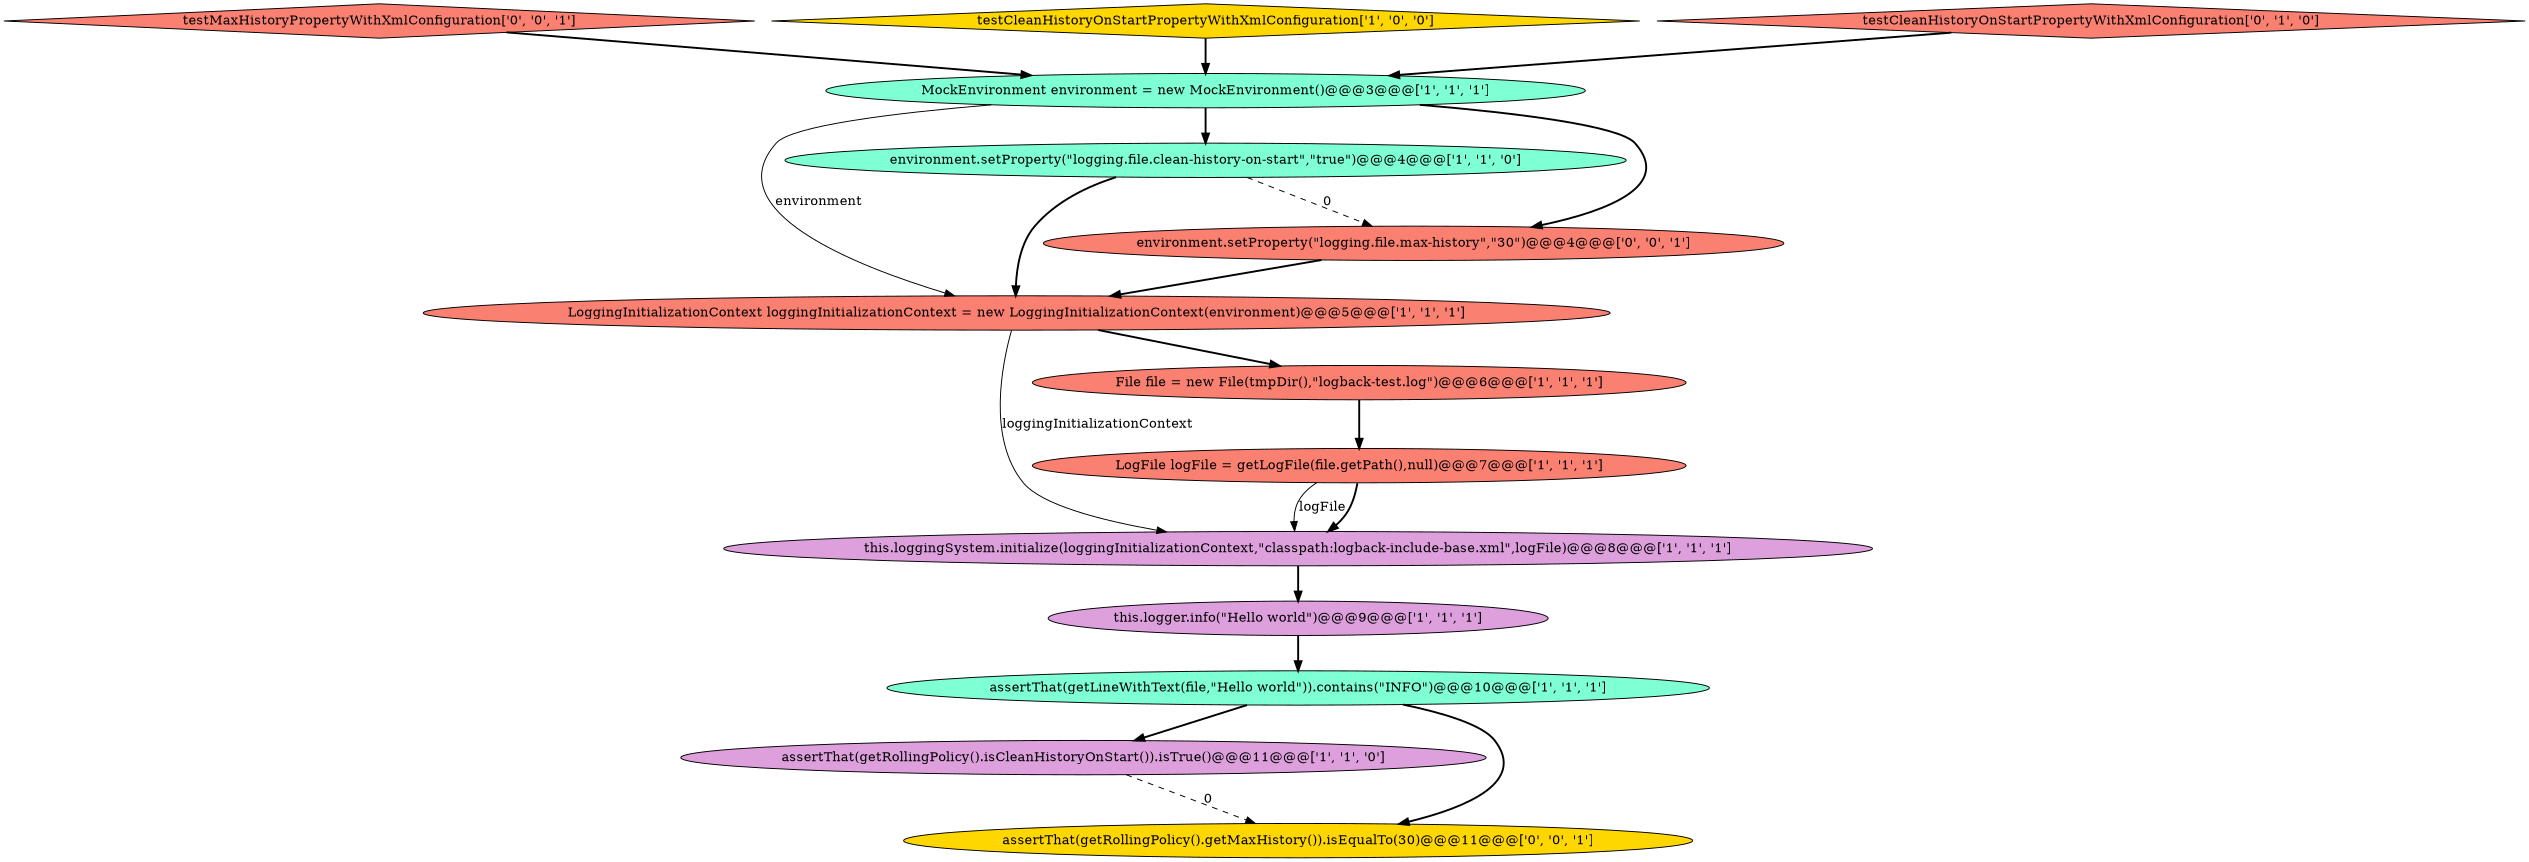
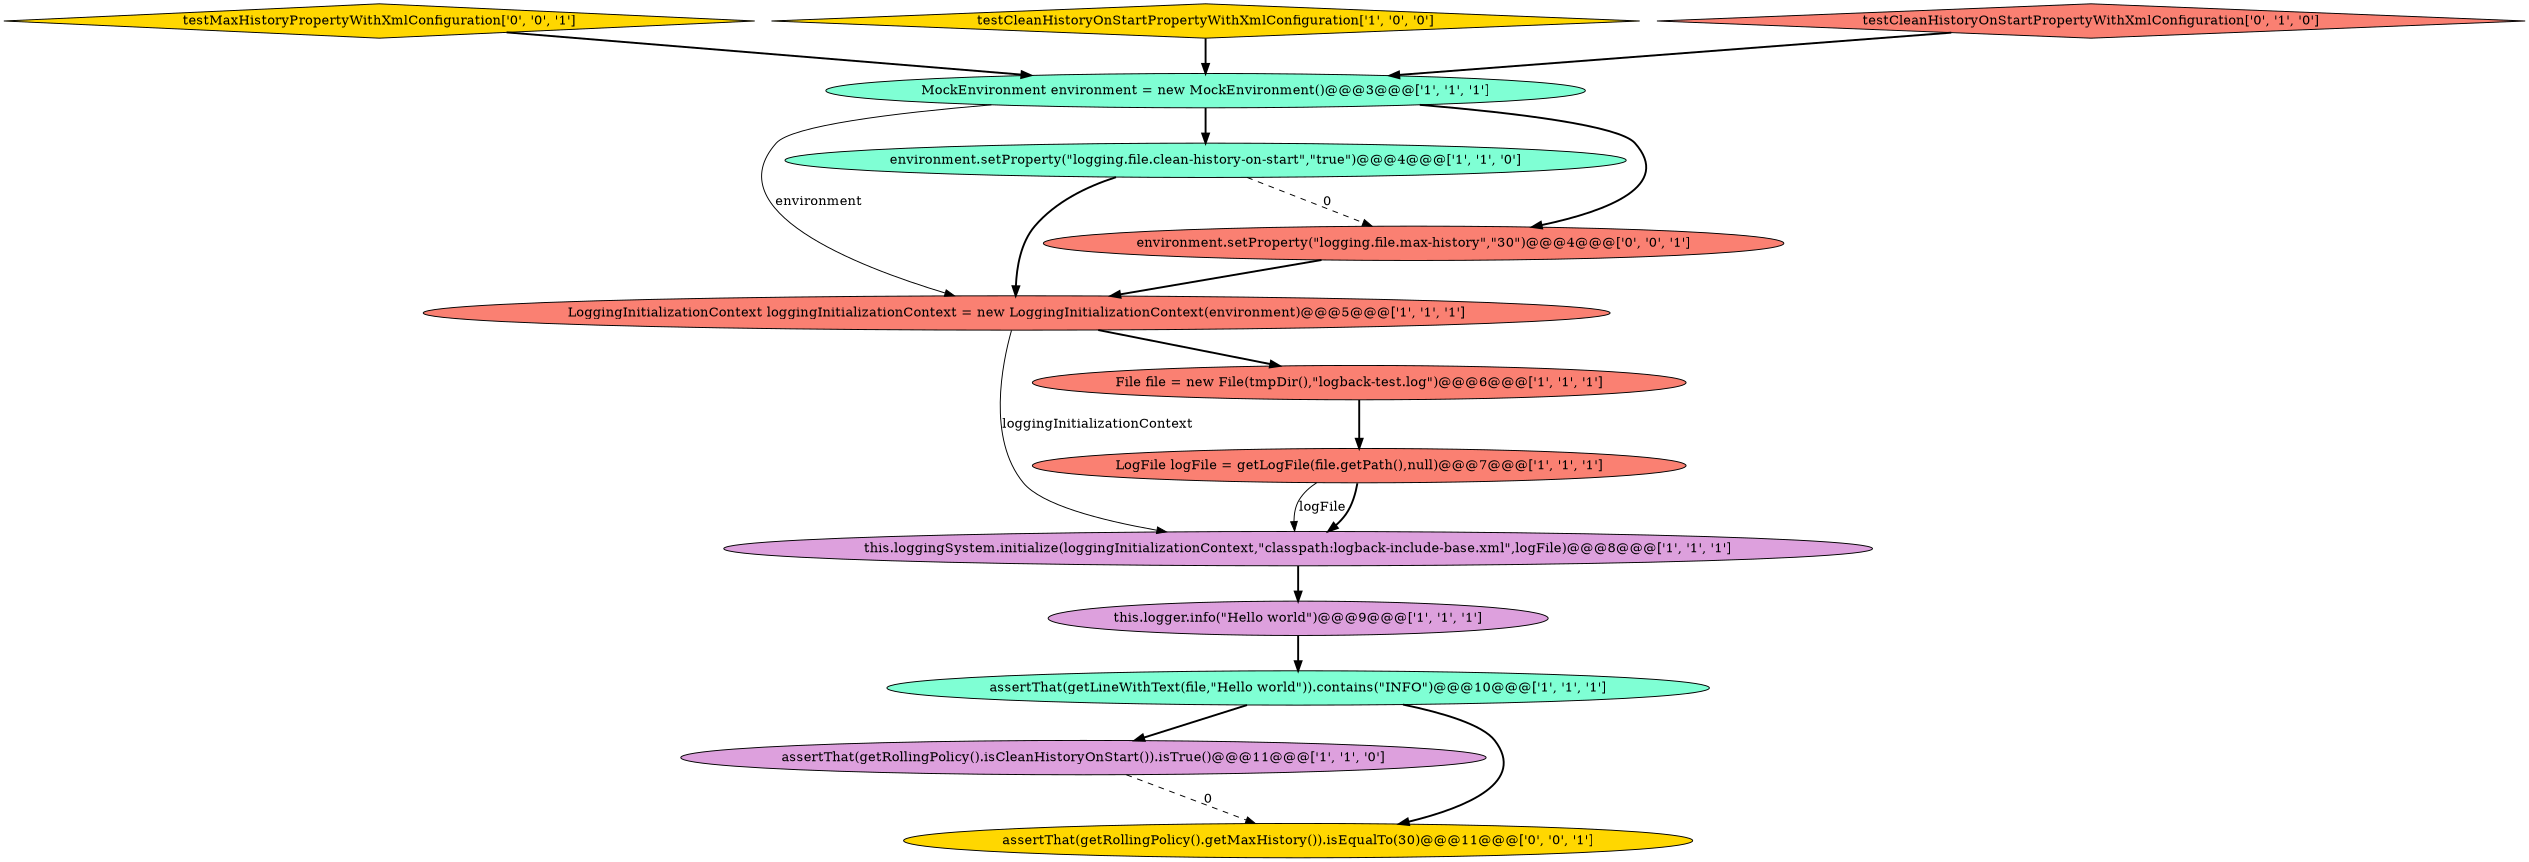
node "testMaxHistoryPropertyWithXmlConfiguration['0', '0', '1']": fillcolor salmon -> gold
